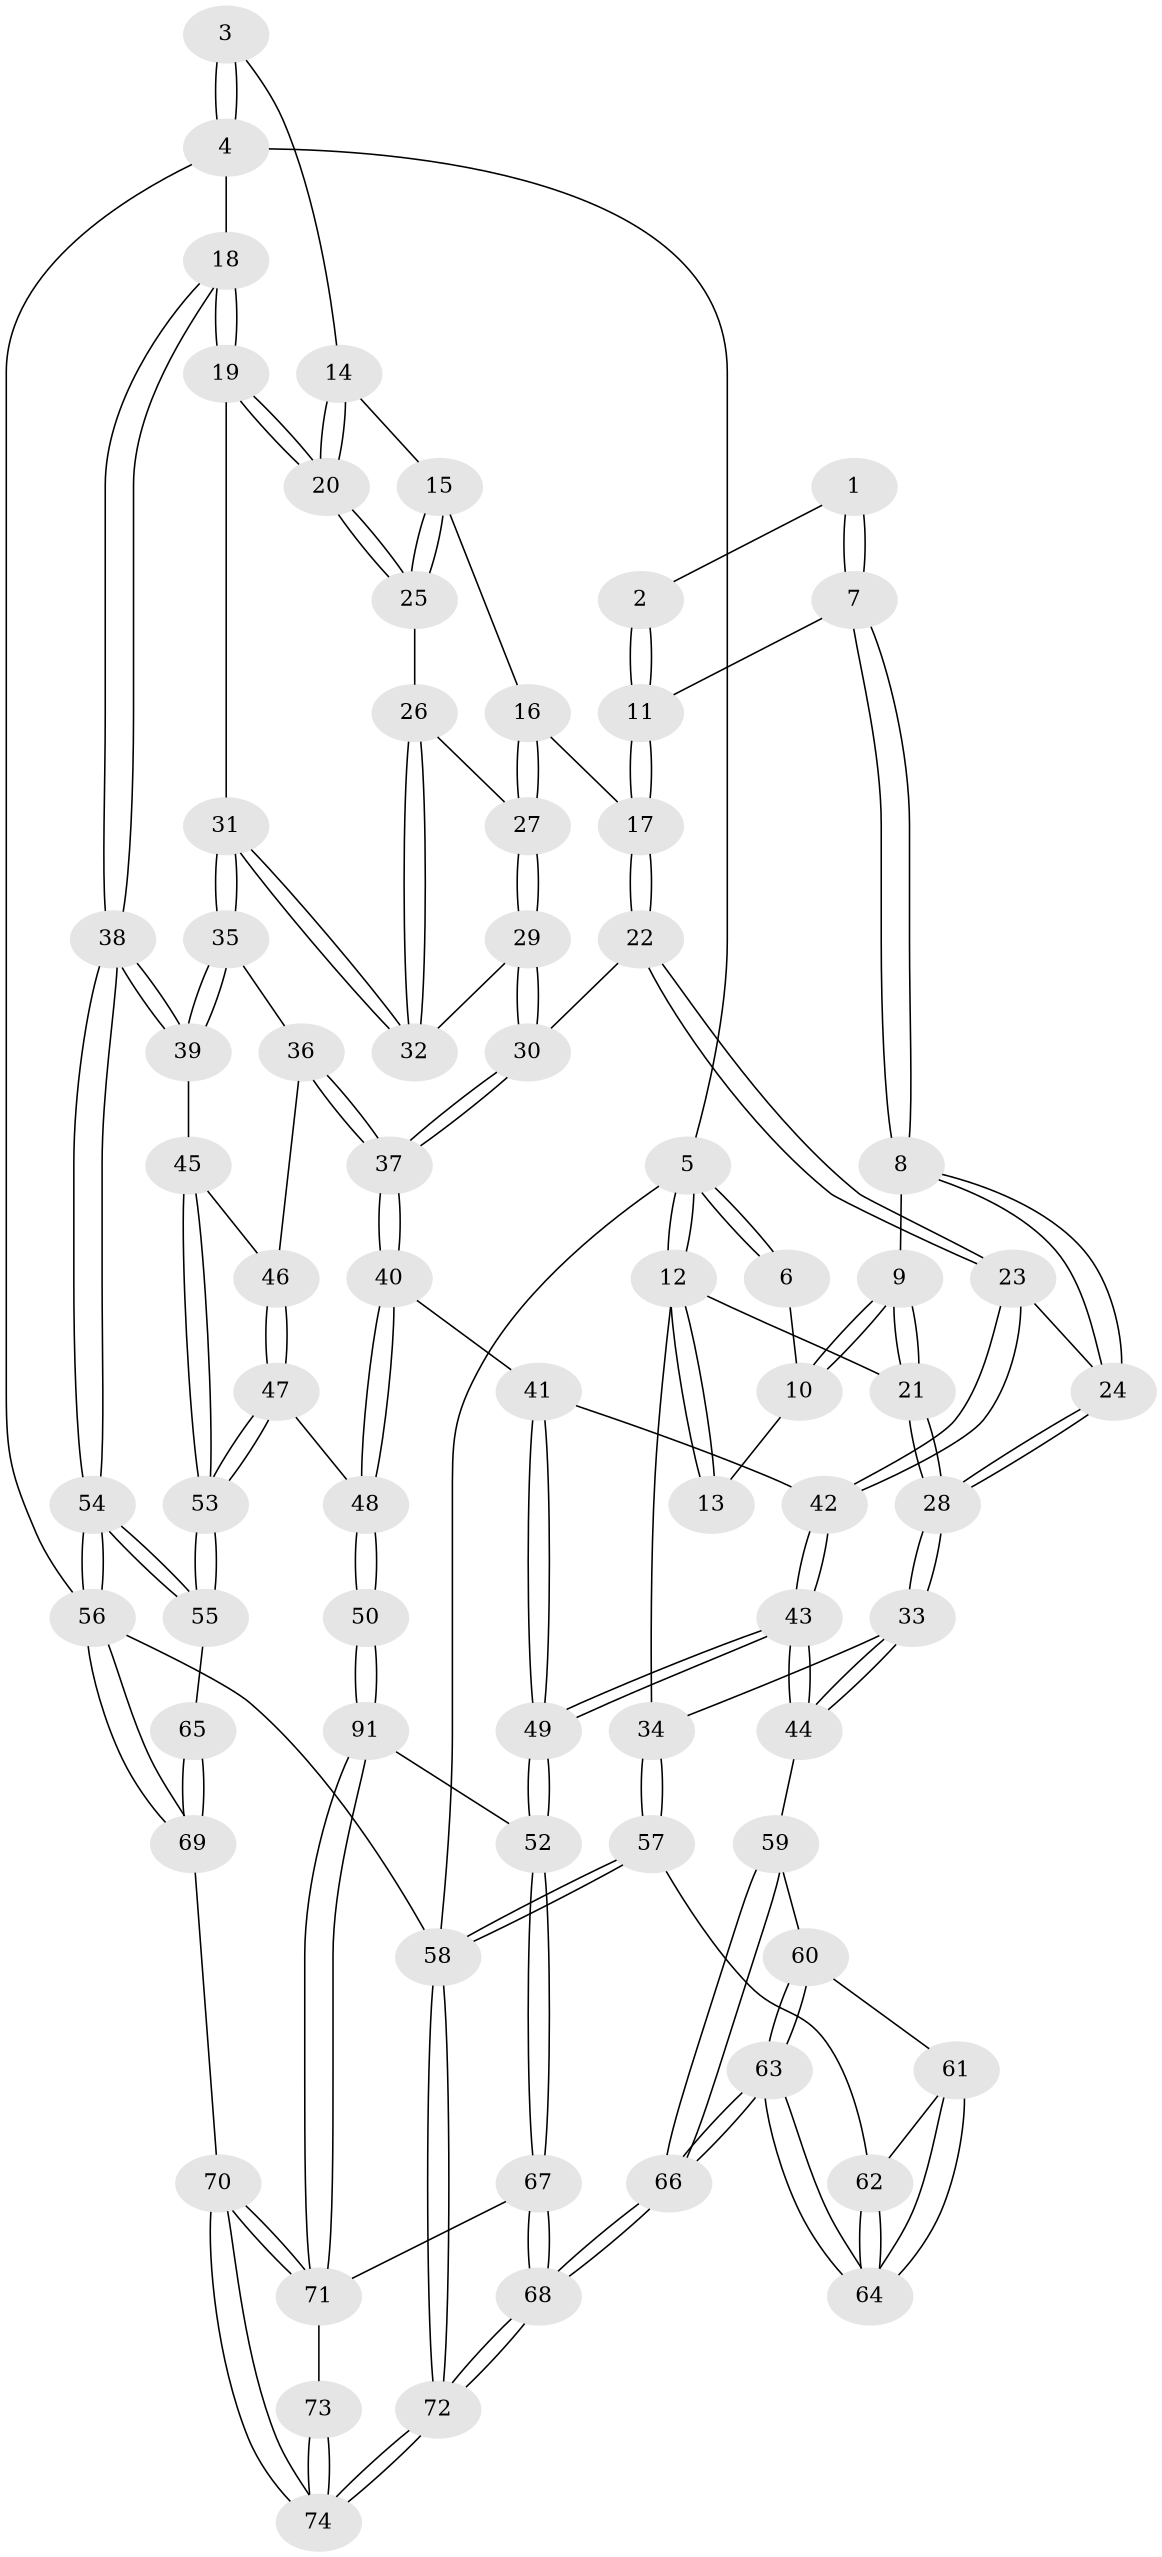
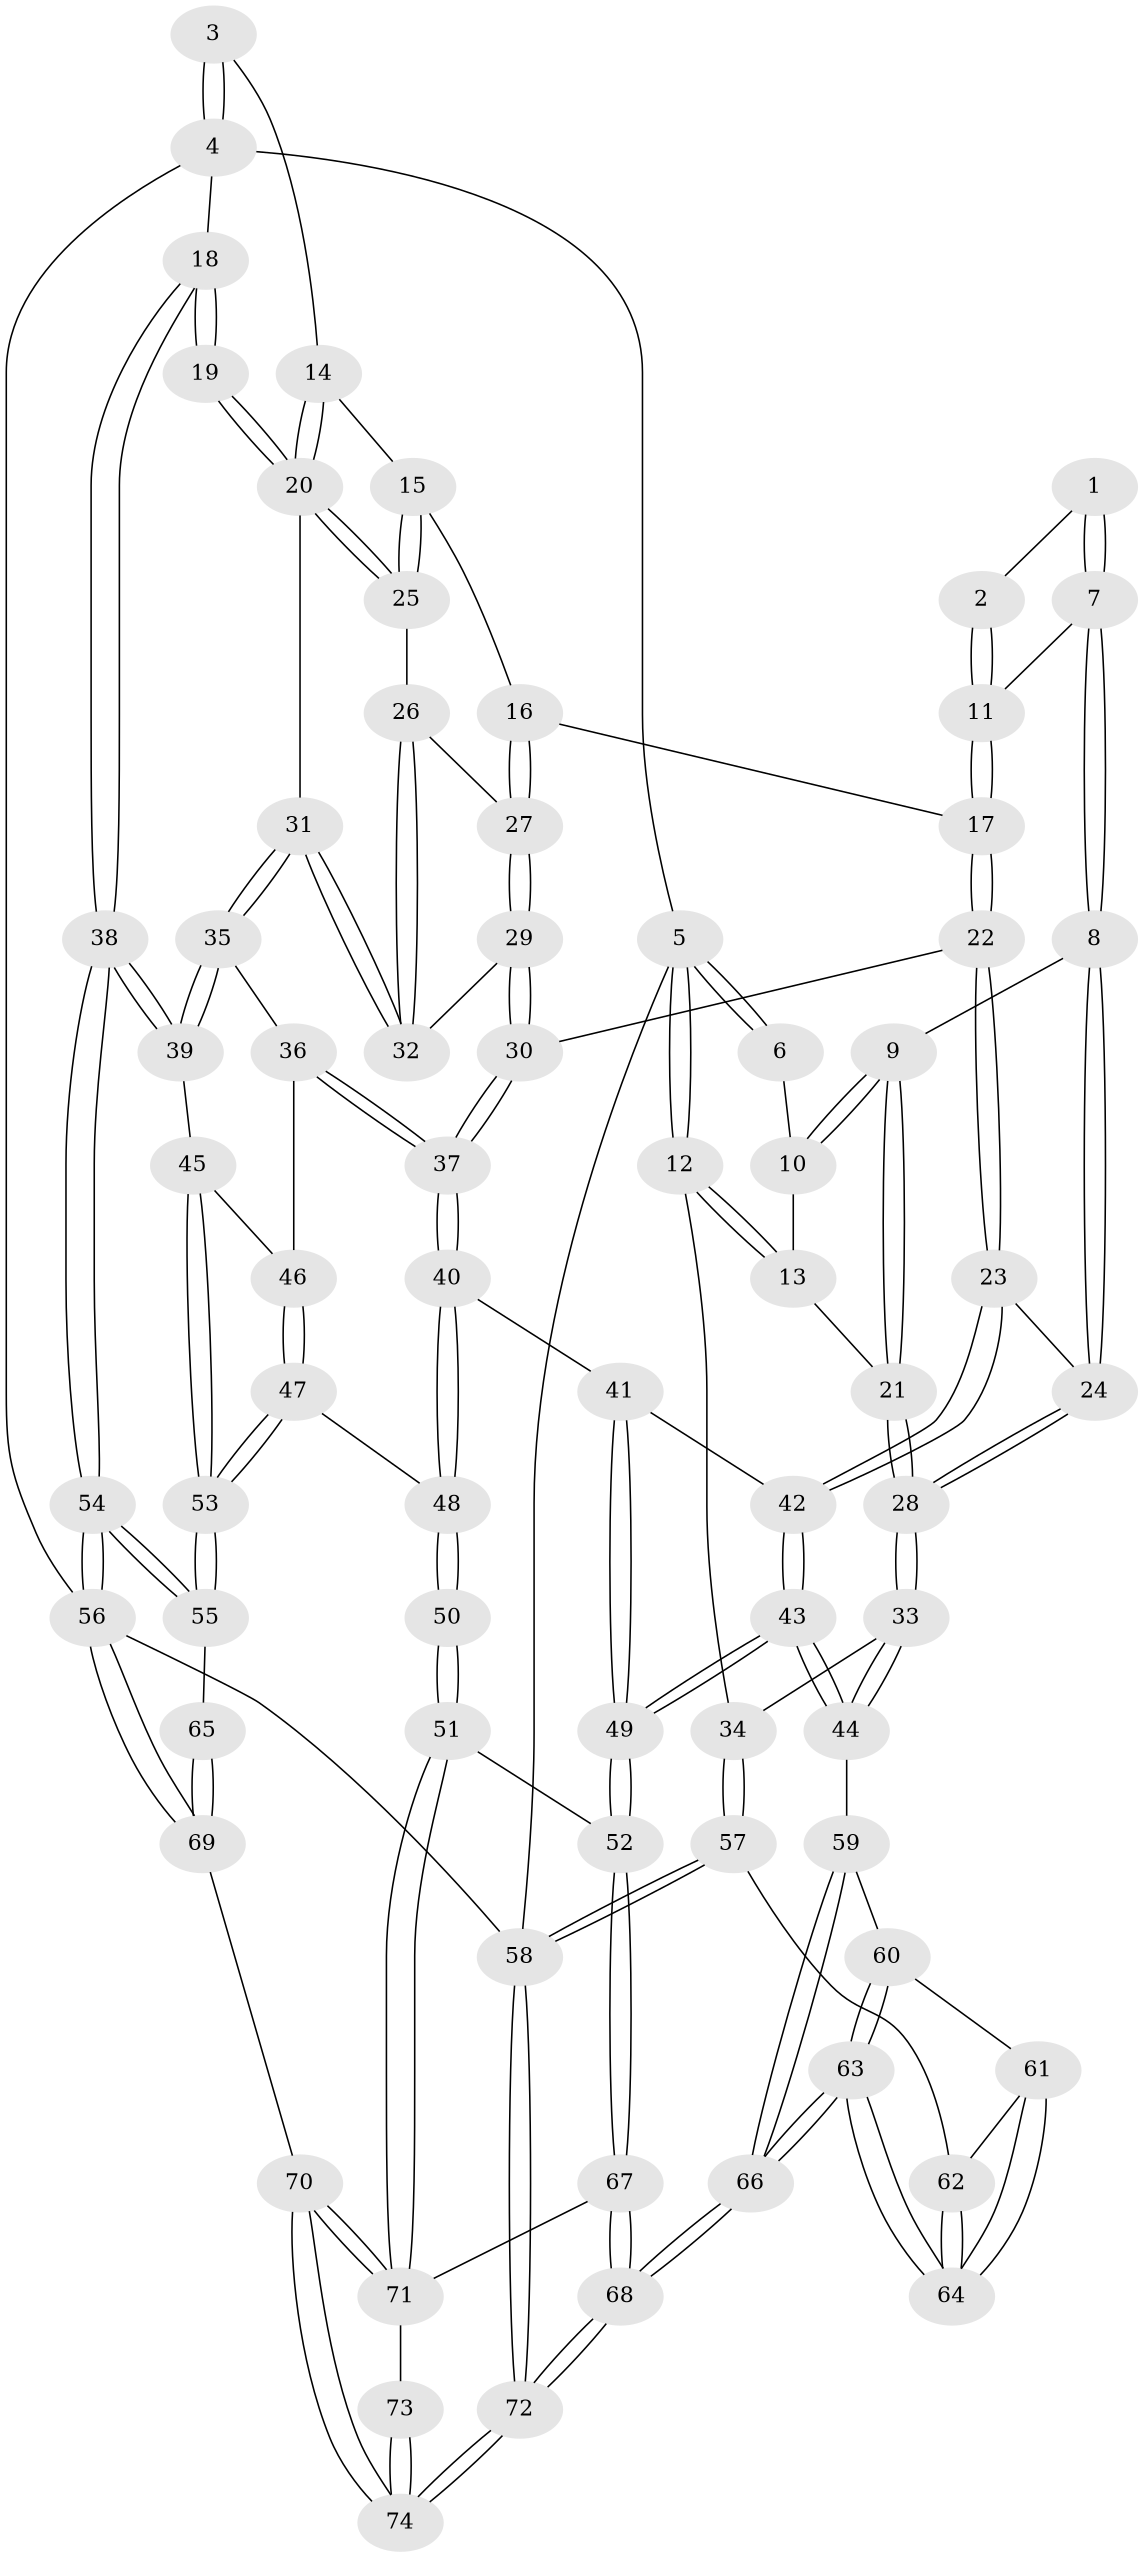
edge "19" -- "31": now "20" -- "31"
edge "12" -- "21": now "13" -- "21"
node "91": label "91" -> "51"
